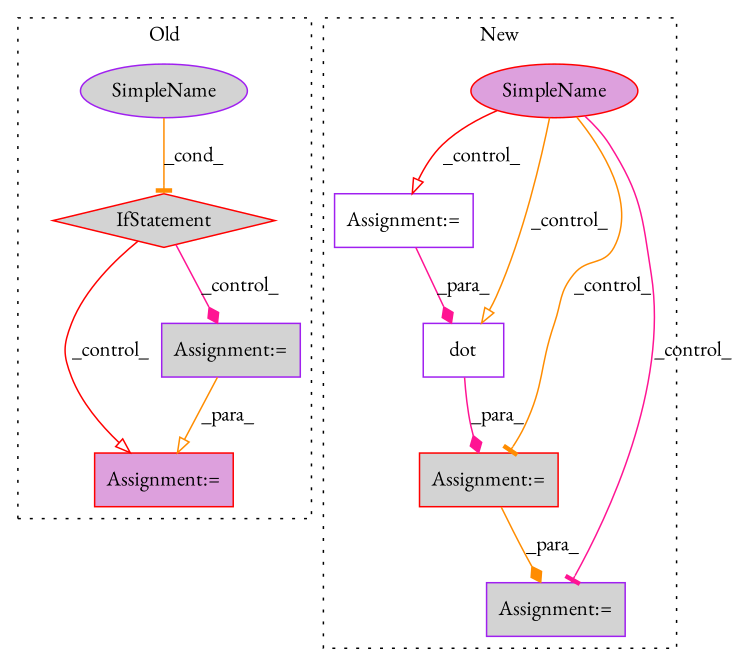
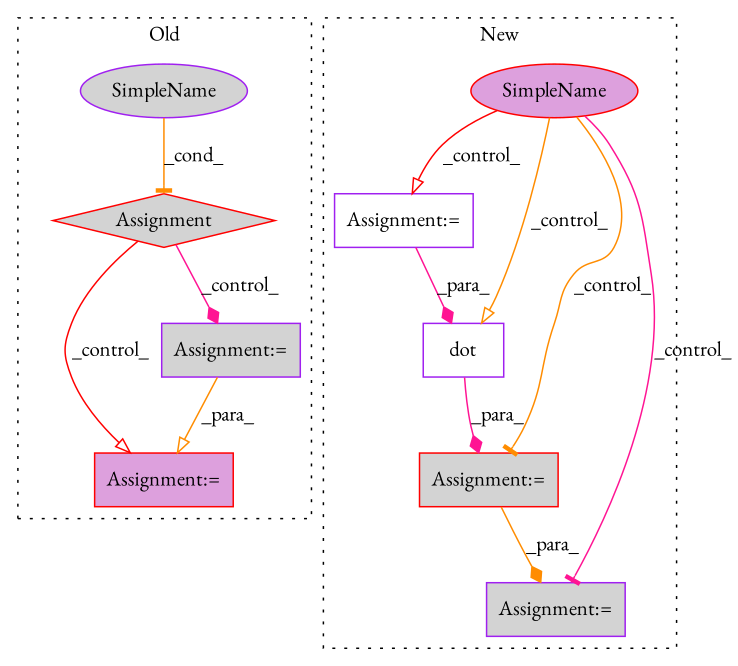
node "IfStatement": label "IfStatement" -> "Assignment"
